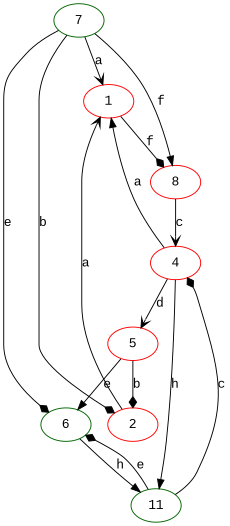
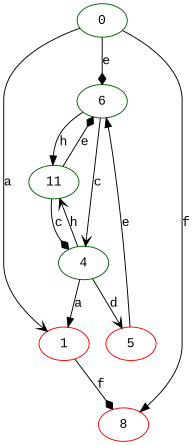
node "7": label "7" -> "0"
edge "8" -> "4": now "6" -> "4"
node "4": color red -> darkgreen
edge "4" -> "11": arrowhead normal -> vee
node "2": removed
